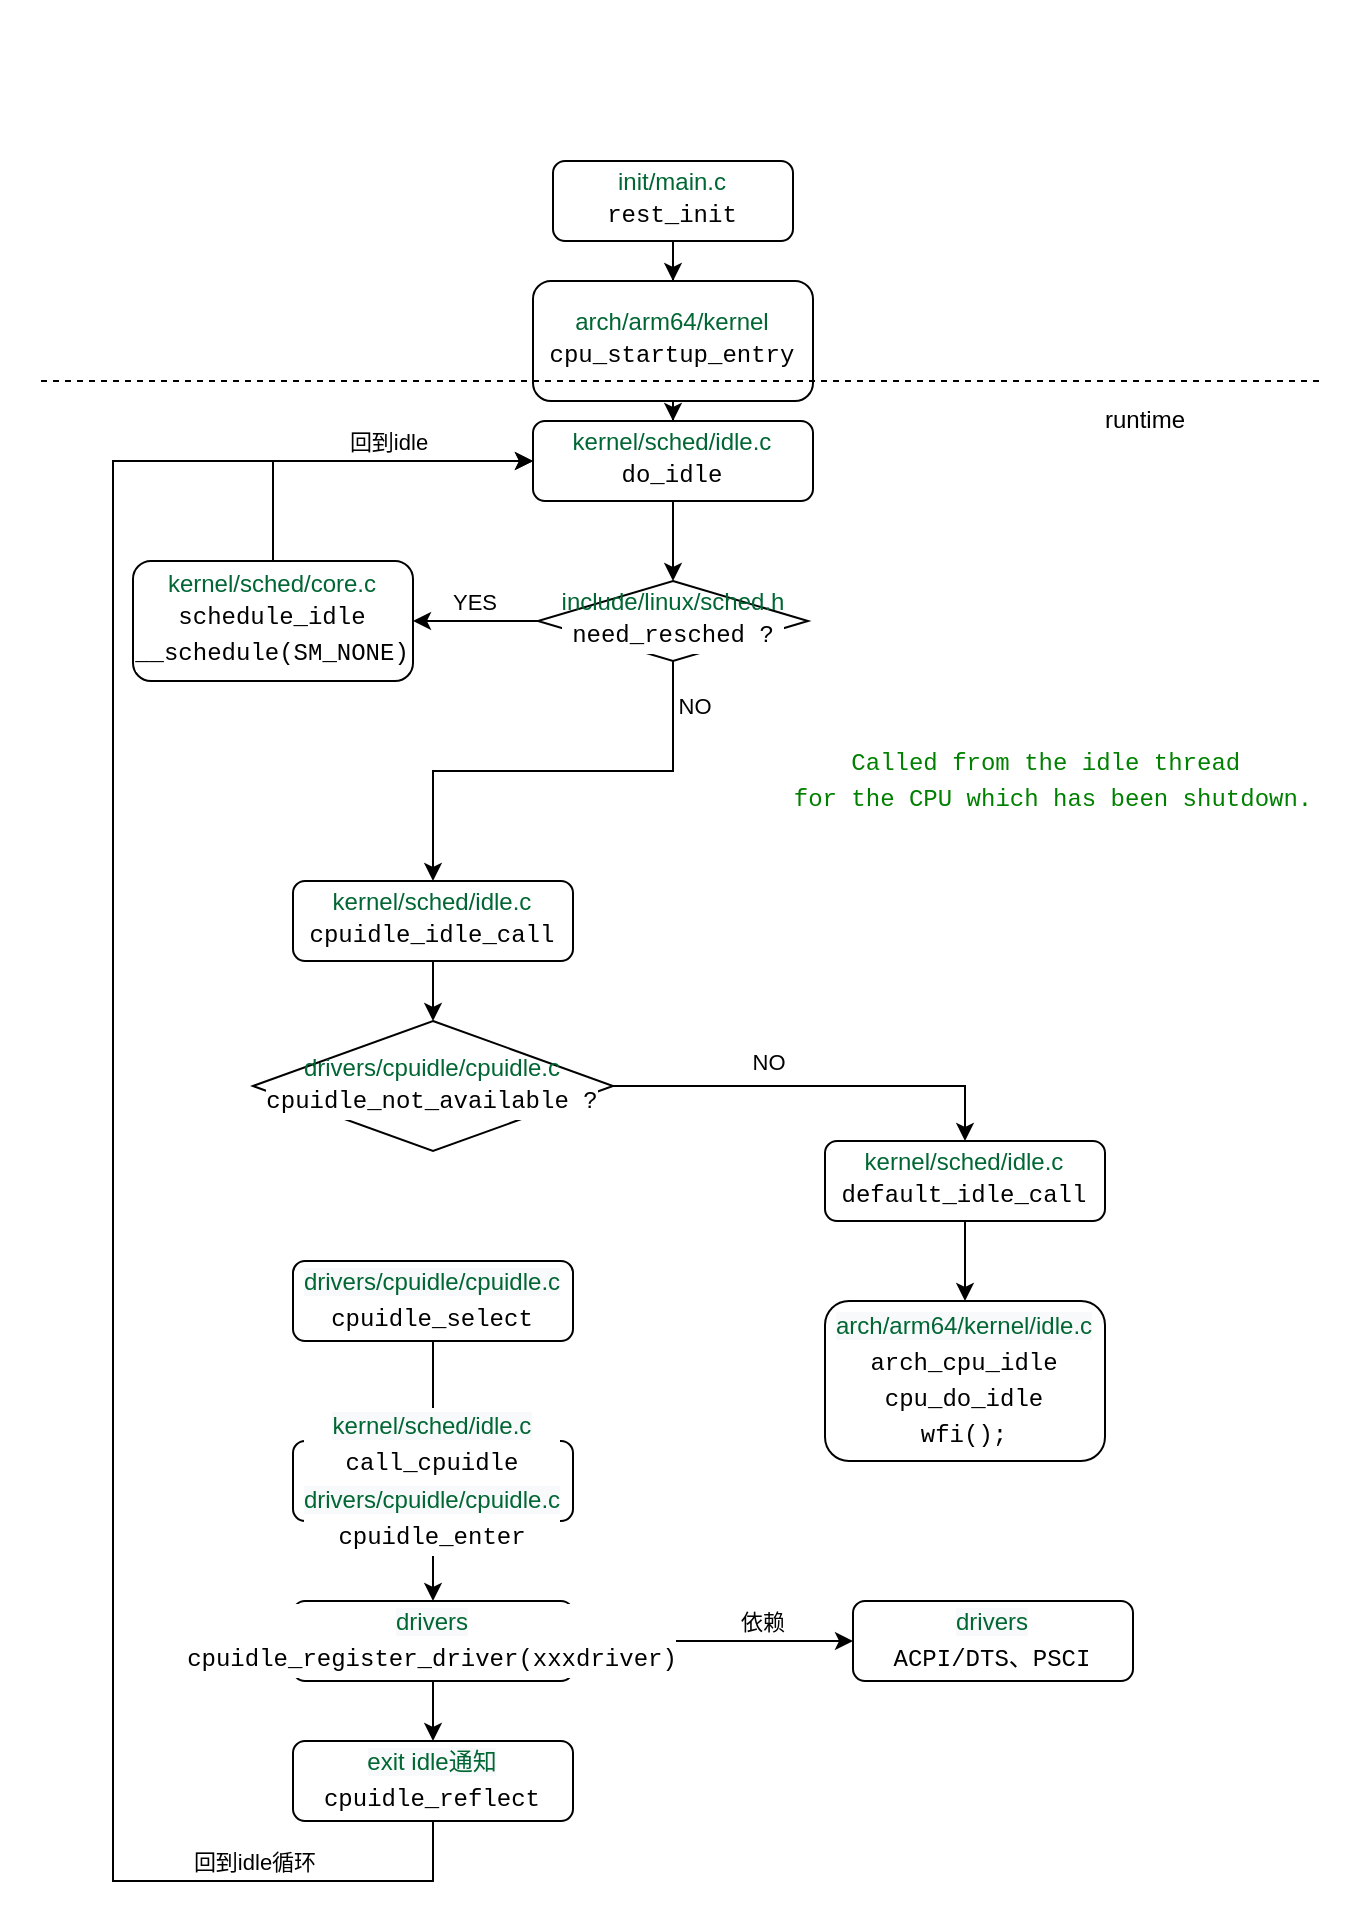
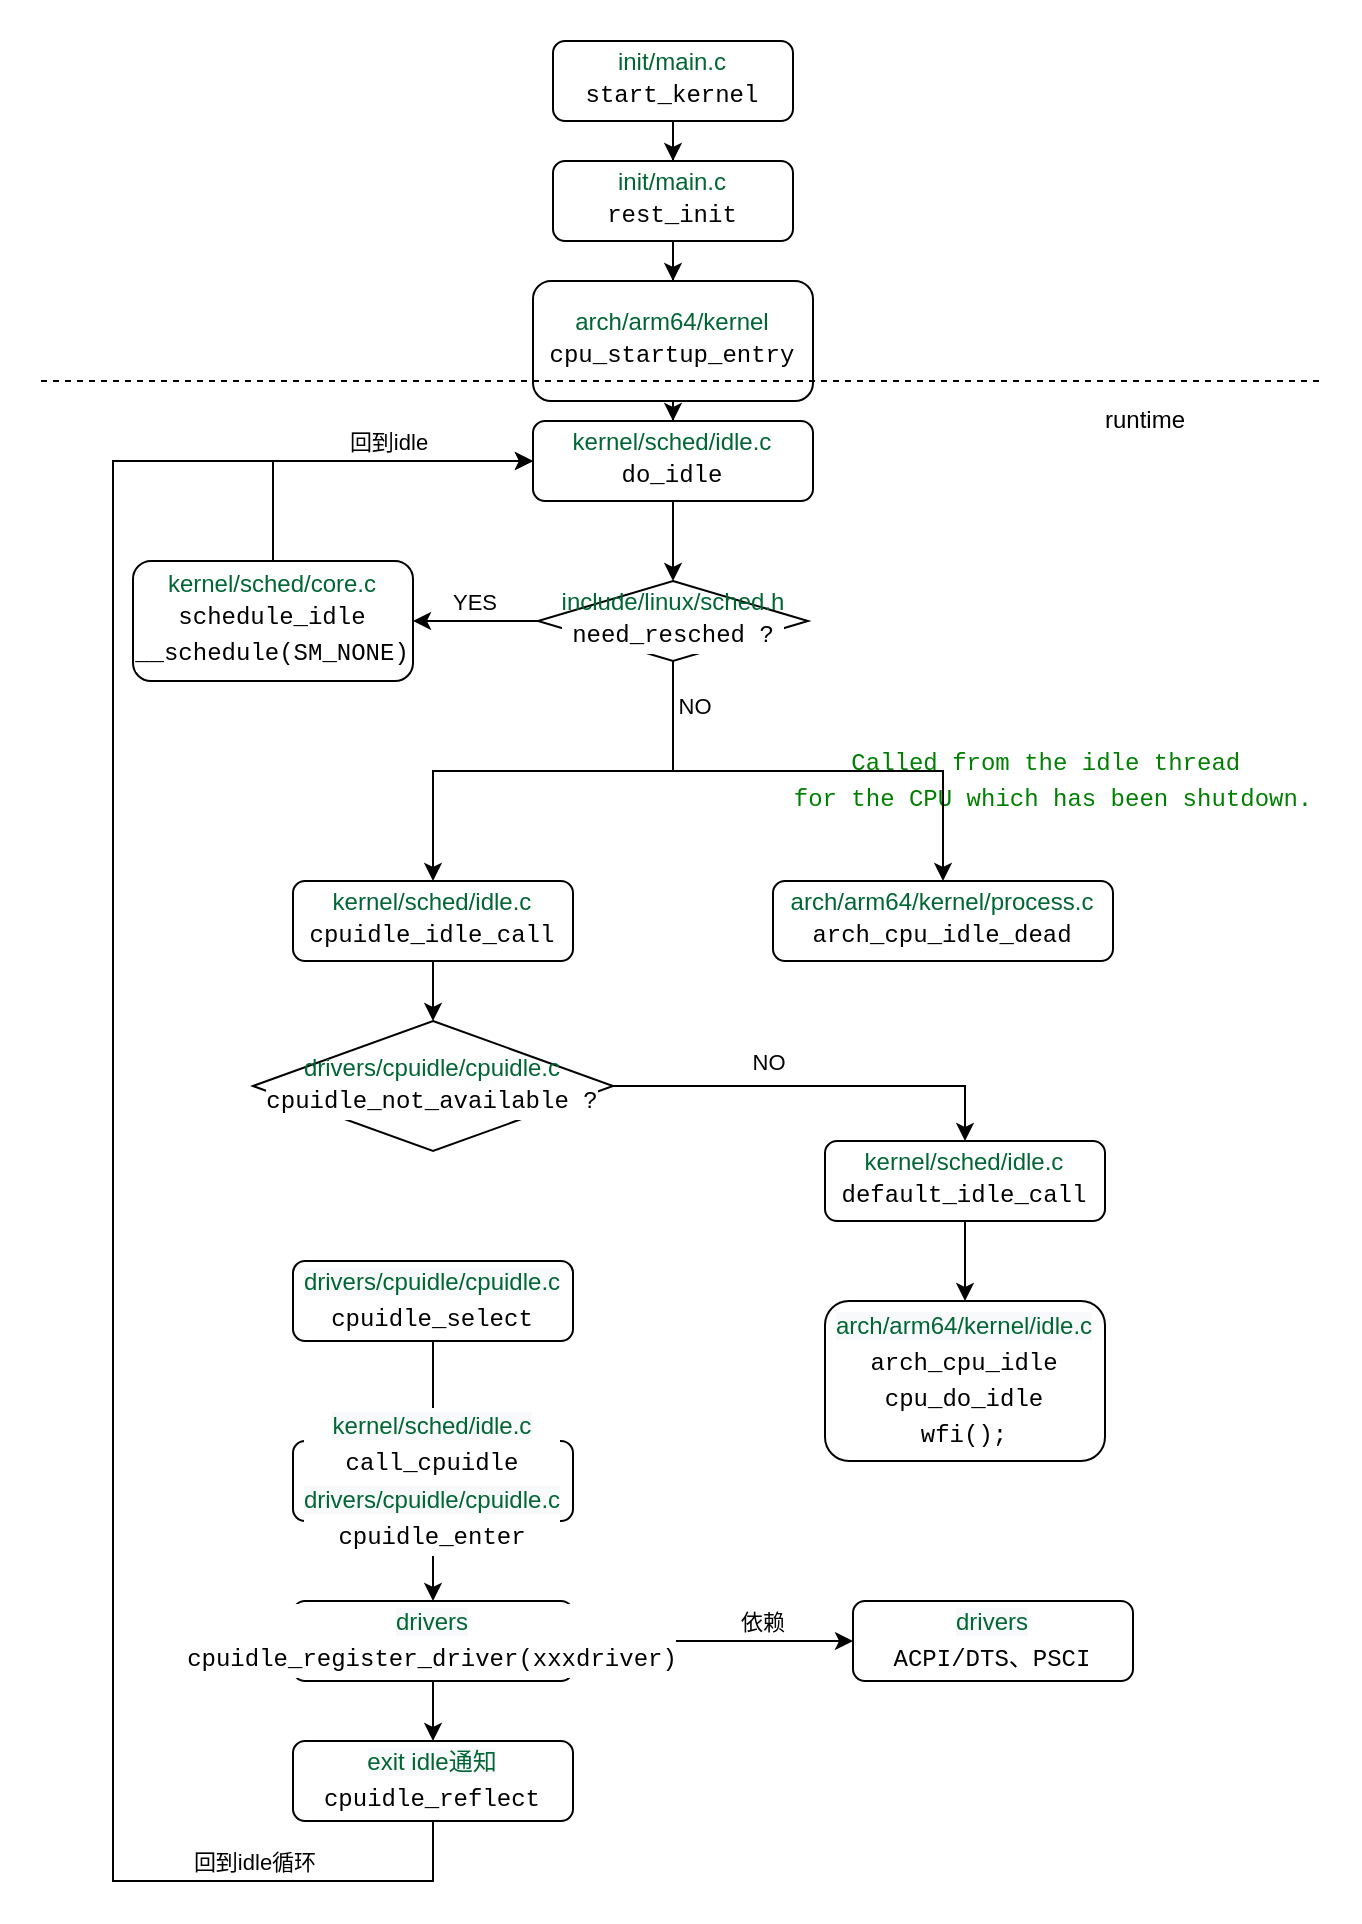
node "init/main.c start_kernel": added
edge "init/main.c start_kernel" -> "init/main.c rest_init": added
edge "include/linux/sched.h need_resched ?" -> "arch/arm64/kernel/process.c arch_cpu_idle_dead": added
node "arch/arm64/kernel/process.c arch_cpu_idle_dead": added
